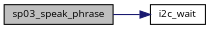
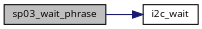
node "sp03_speak_phrase": label "sp03_speak_phrase" -> "sp03_wait_phrase"
